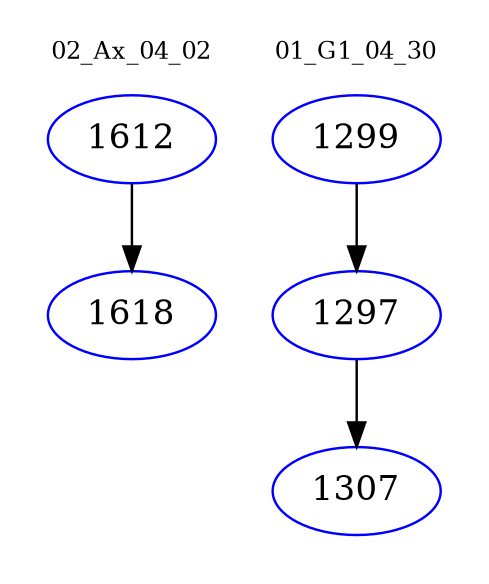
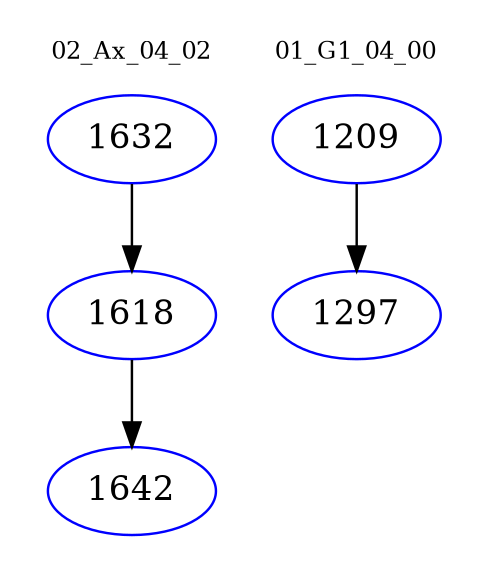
cluster "01_G1_04_30": label "01_G1_04_30" -> "01_G1_04_00"
node "1612": label "1612" -> "1632"
node "1299": label "1299" -> "1209"
node "1642": added
node "1307": removed
